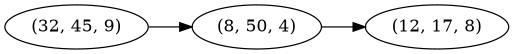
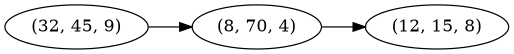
node "(8, 50, 4)": label "(8, 50, 4)" -> "(8, 70, 4)"
node "(12, 17, 8)": label "(12, 17, 8)" -> "(12, 15, 8)"
